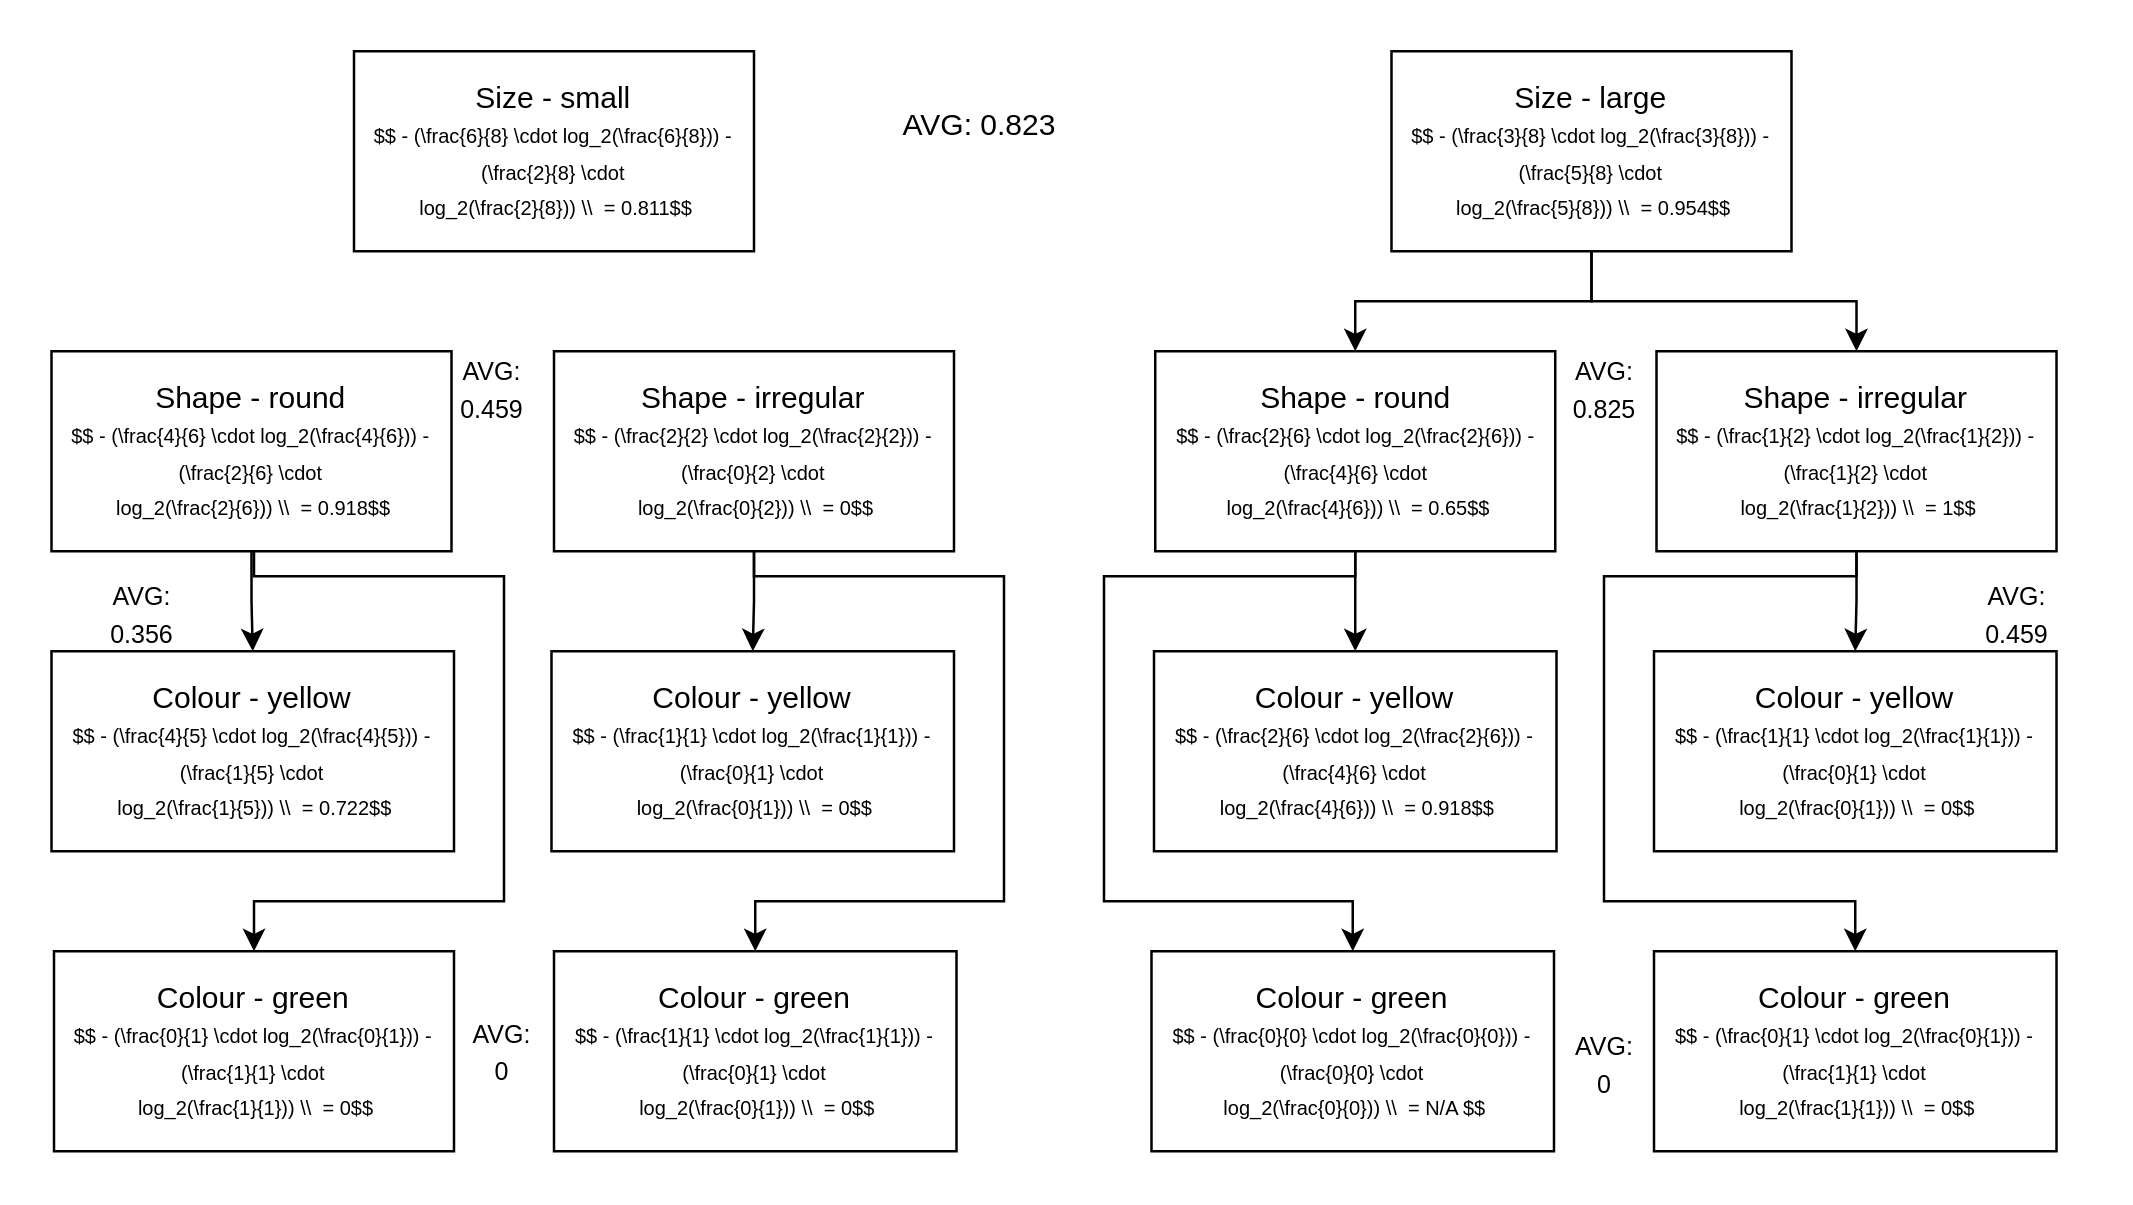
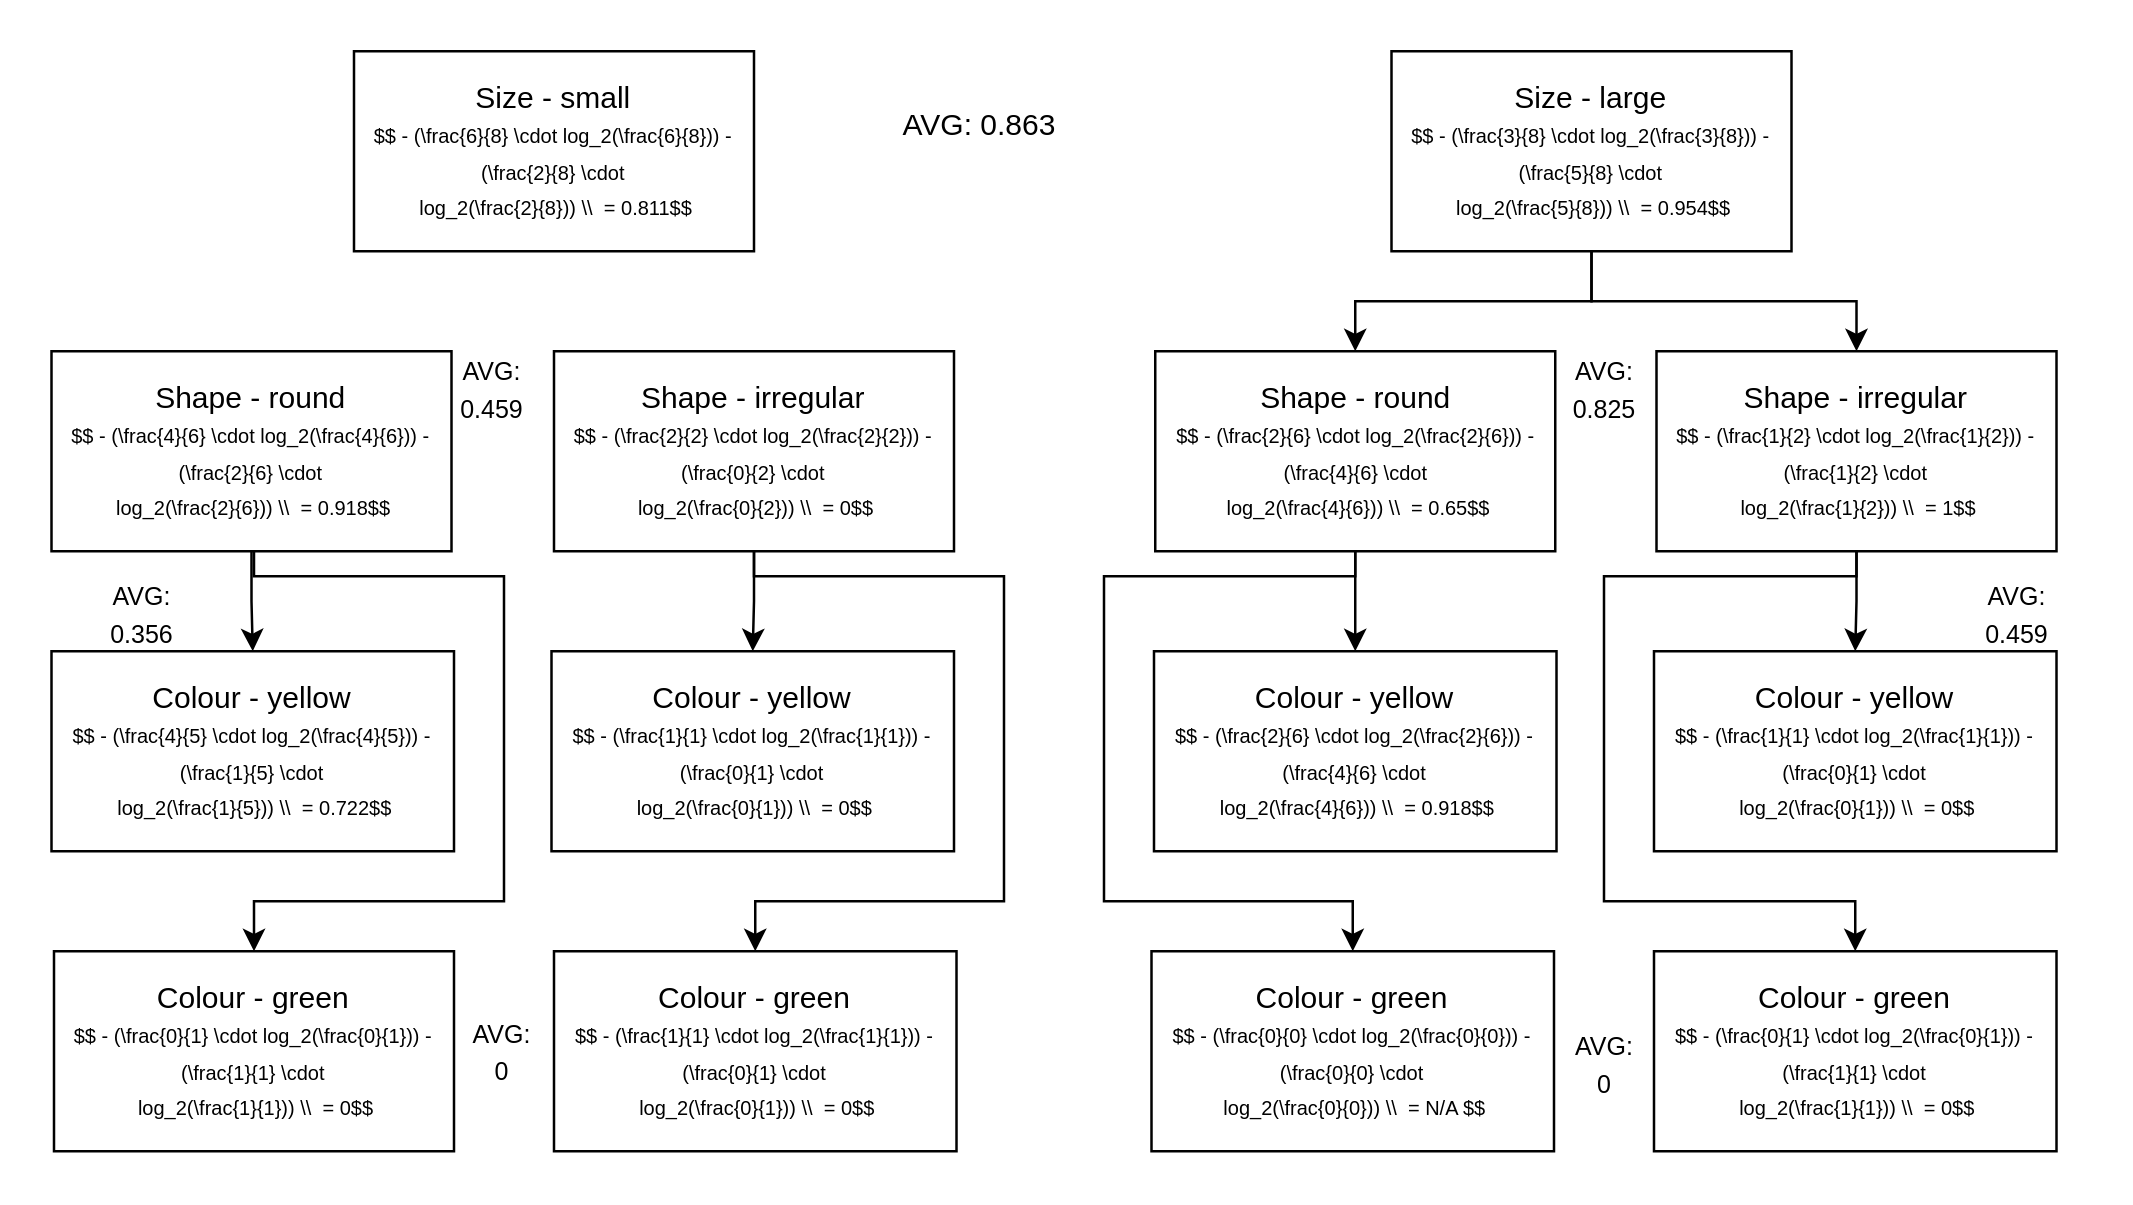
node "AVG: 0.823": label "AVG: 0.823" -> "AVG: 0.863"
